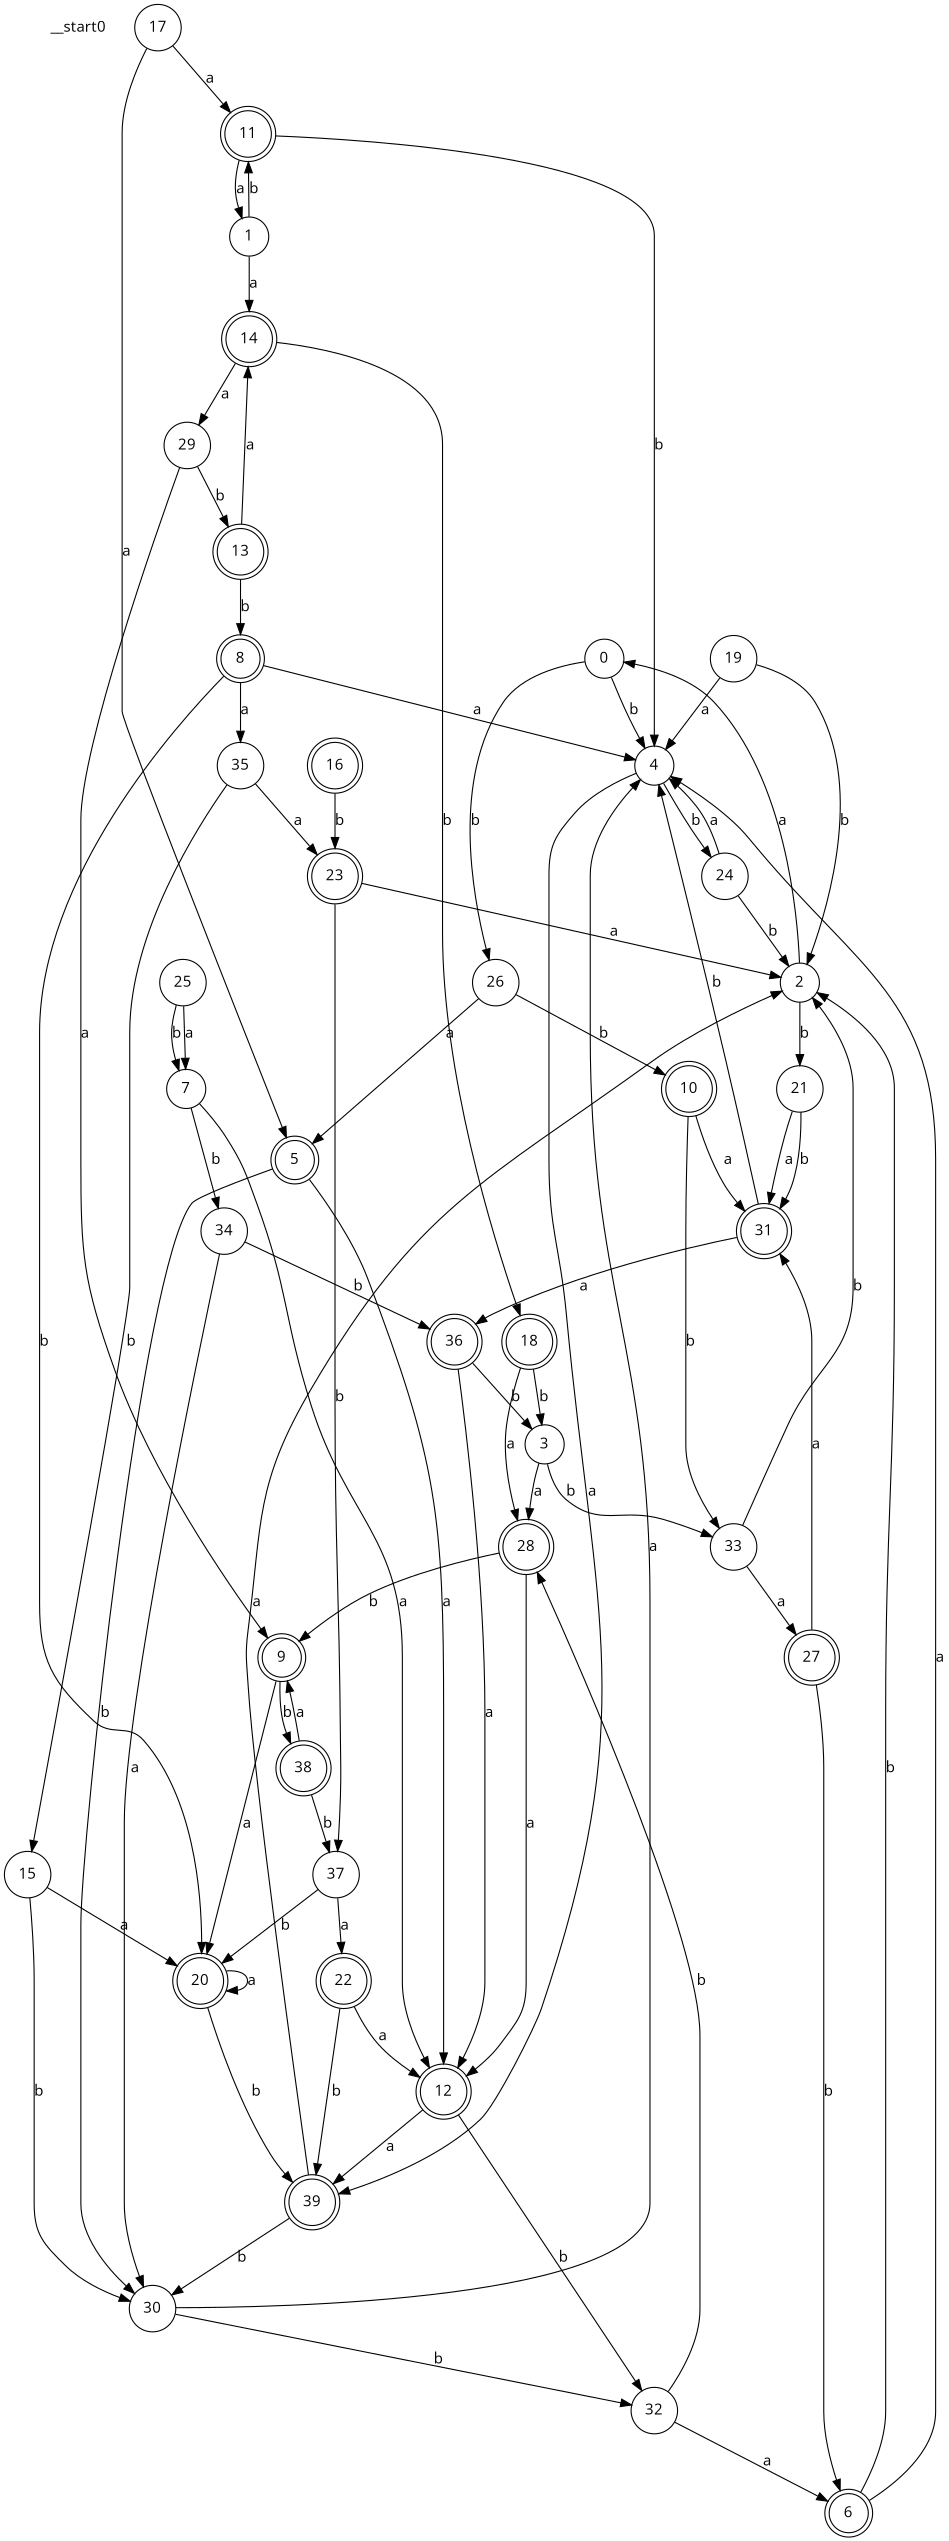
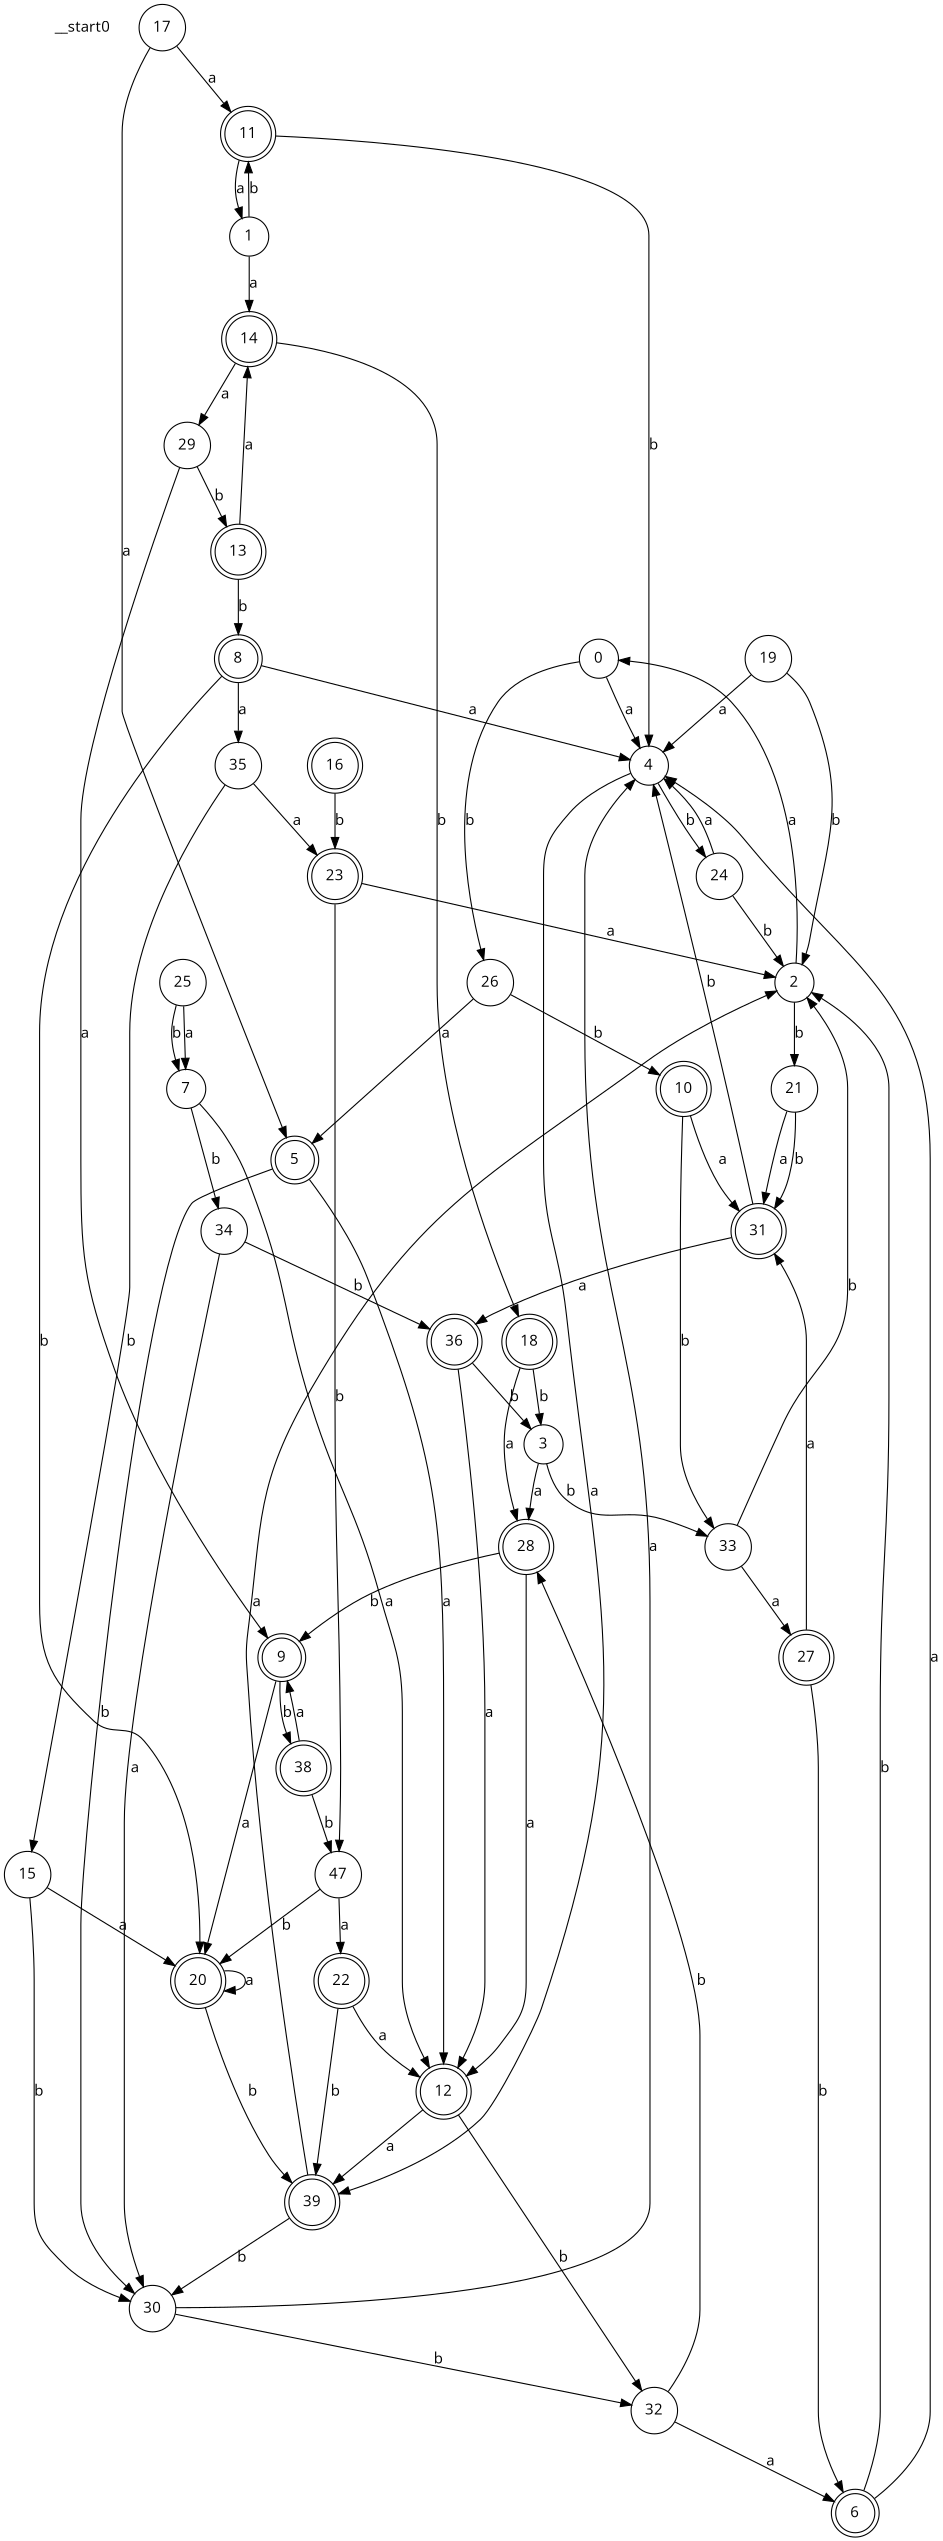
edge "0" -> "4": label "b" -> "a"
node "37": label "37" -> "47"
